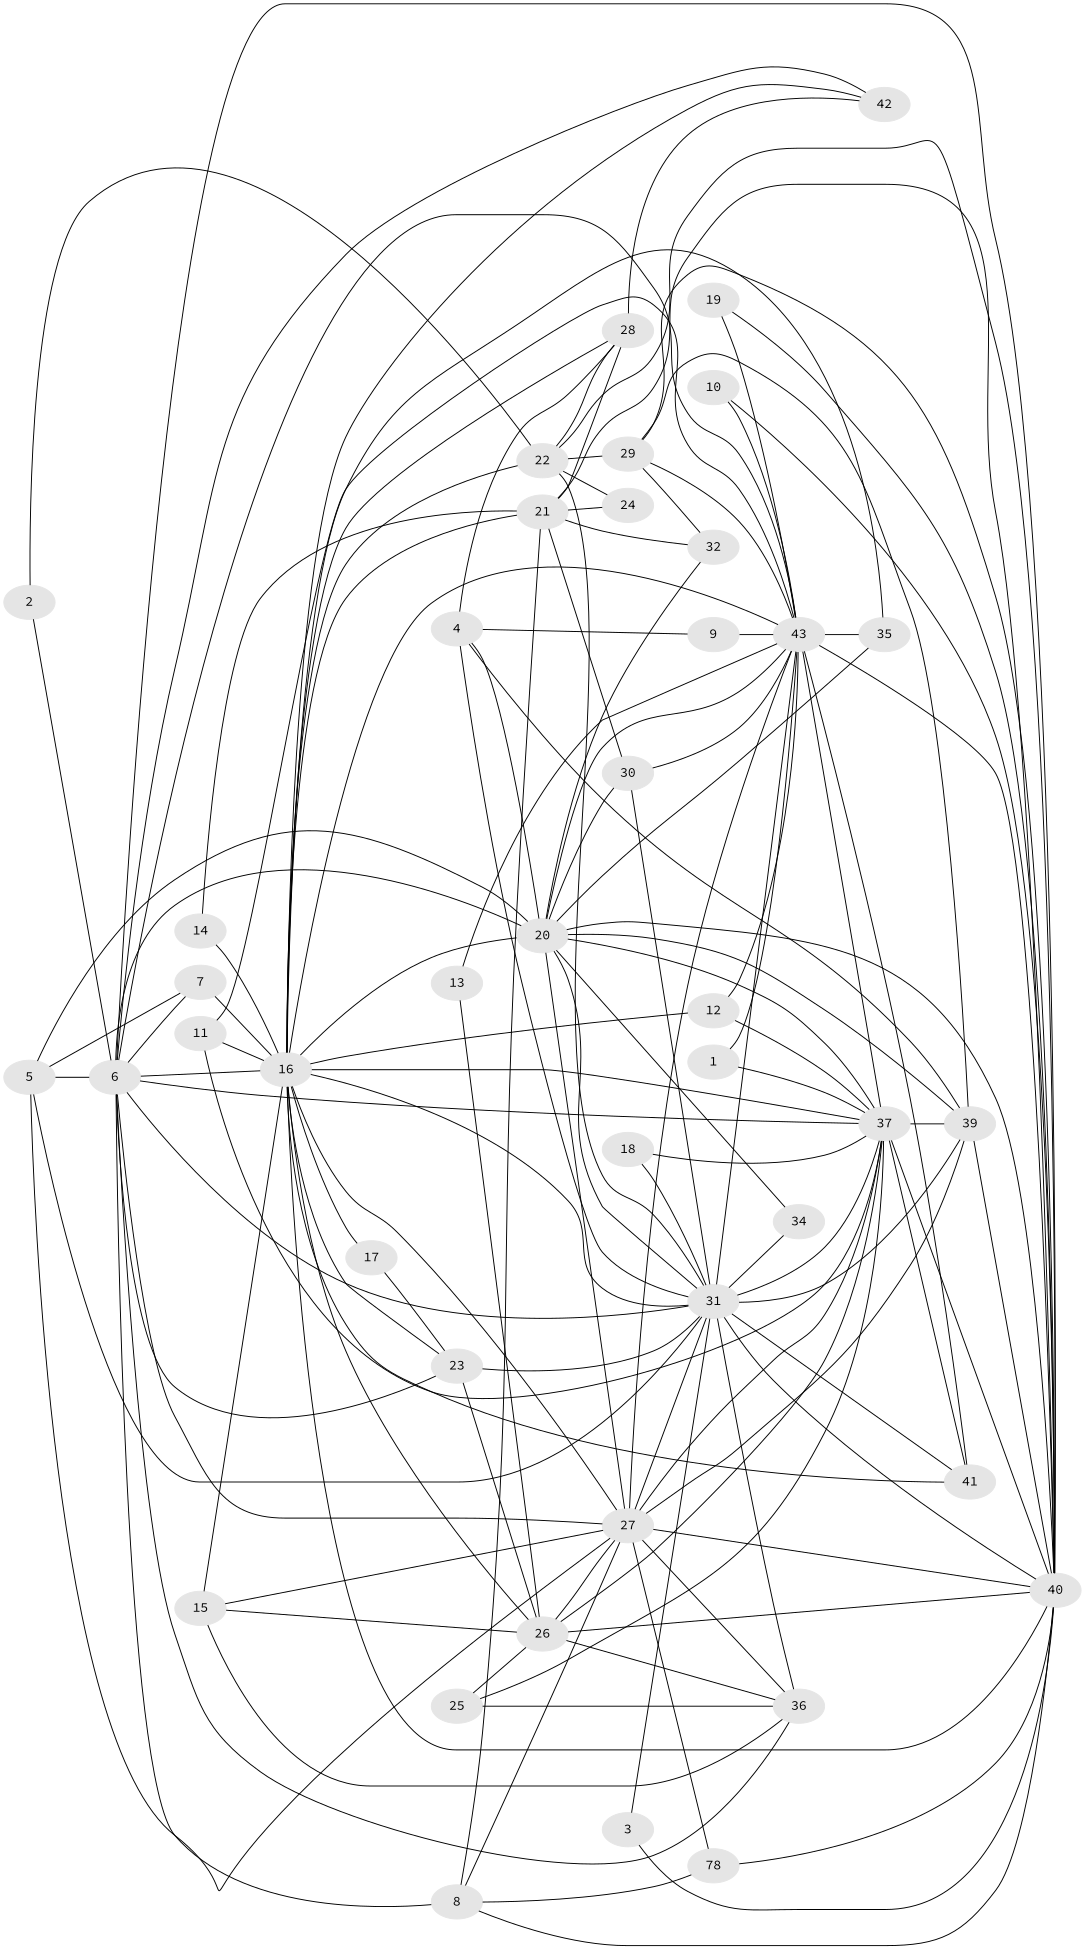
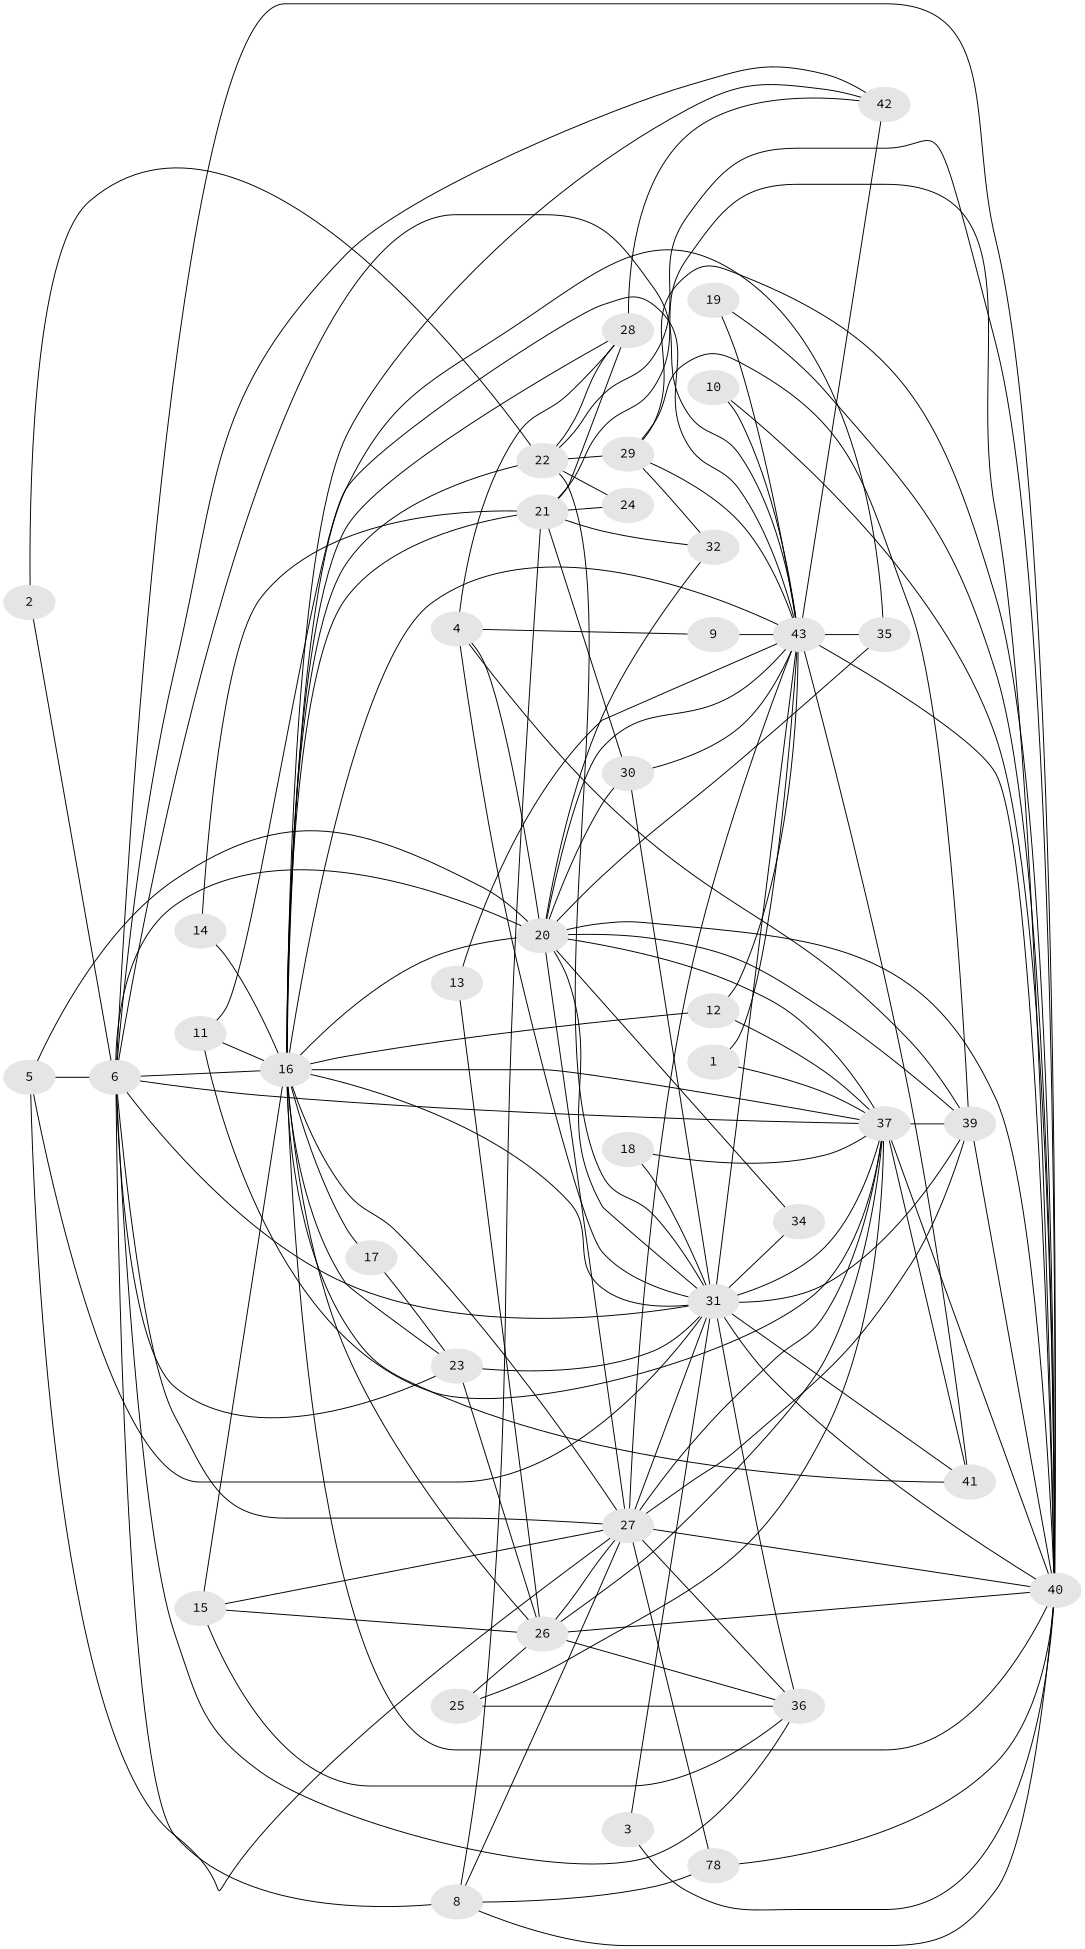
edge "43" -- "37": now "43" -- "42"
node "7": removed
